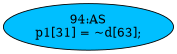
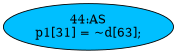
node "94:AS p1[31] = ~d[63];": label "94:AS p1[31] = ~d[63];" -> "44:AS p1[31] = ~d[63];"
